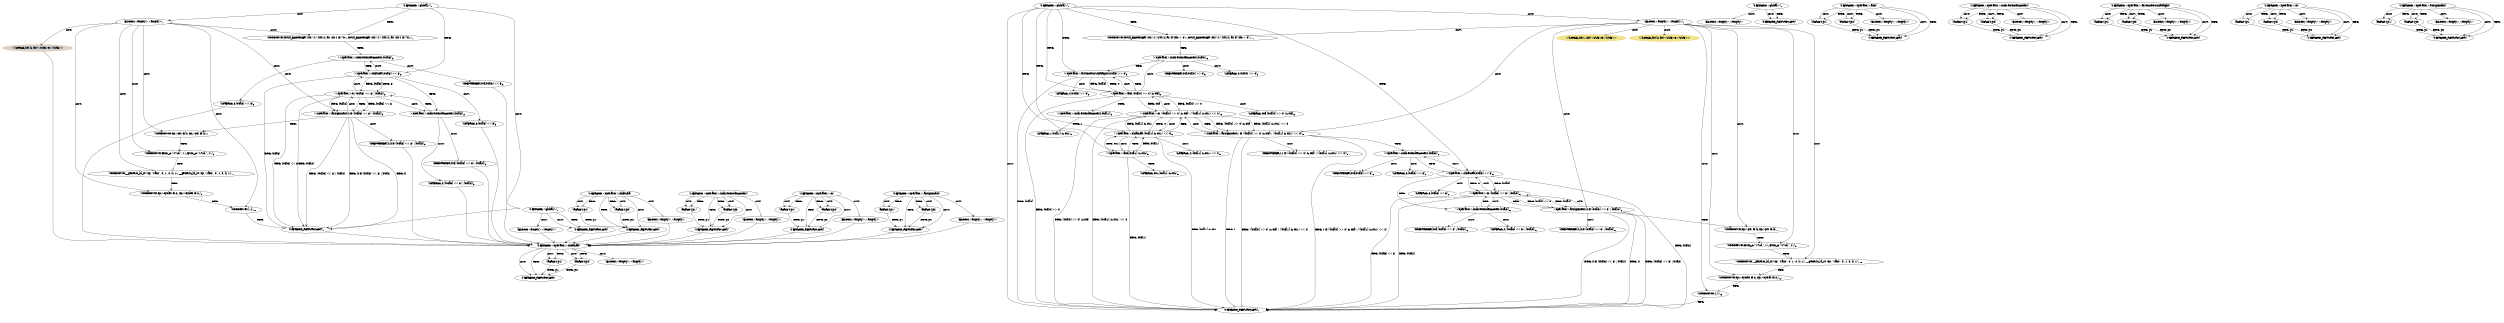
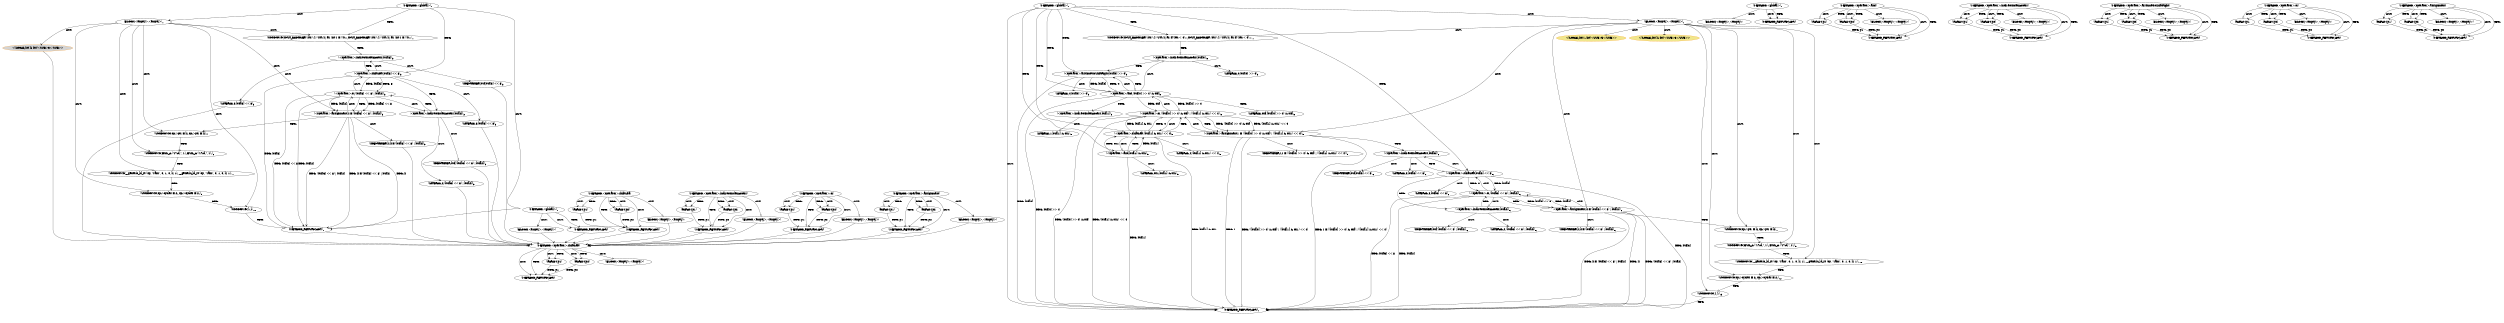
node "(IDENTIFIER,buf,buf[0] >> 4)": removed
edge "(<operator>.and,(buf[0] >> 4) & 0xf)" -> "(LITERAL,0xf,(buf[0] >> 4) & 0xf)": label "AST: " -> "CFG: "
edge "(<operator>.indirectIndexAccess,buf[1])" -> "(LITERAL,1,buf[1] & 0x1)": label "DDG: r" -> "AST: "
edge "(<operator>.and,buf[1] & 0x1)" -> "(LITERAL,0x1,buf[1] & 0x1)": label "CFG: " -> "AST: "
